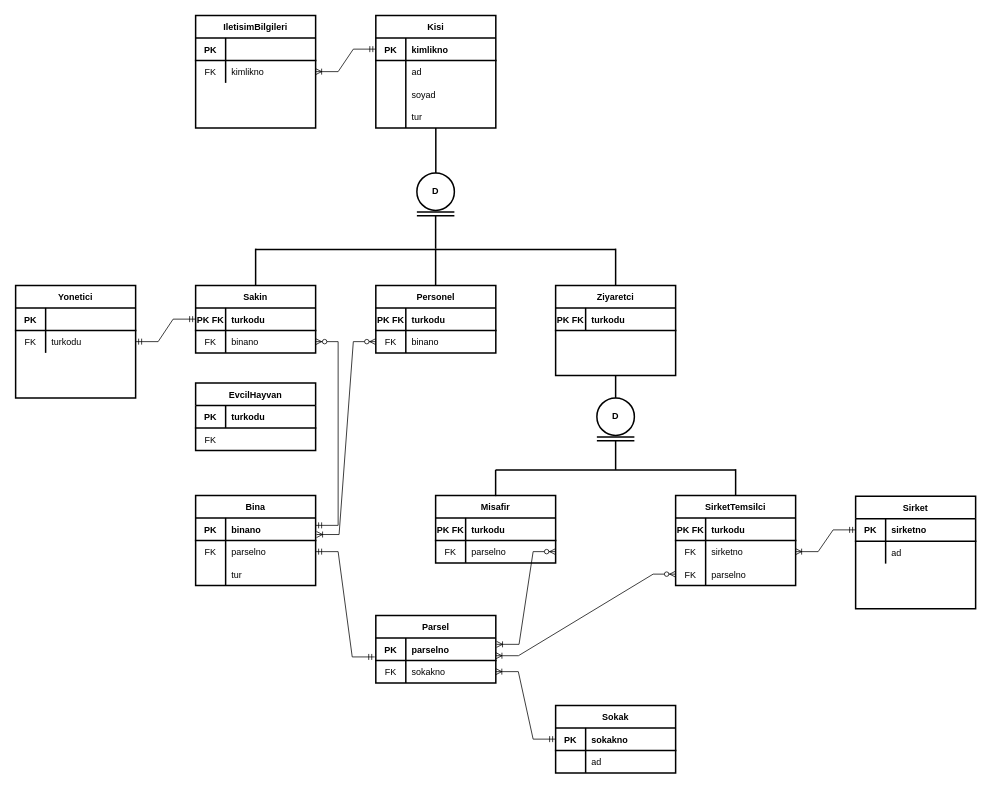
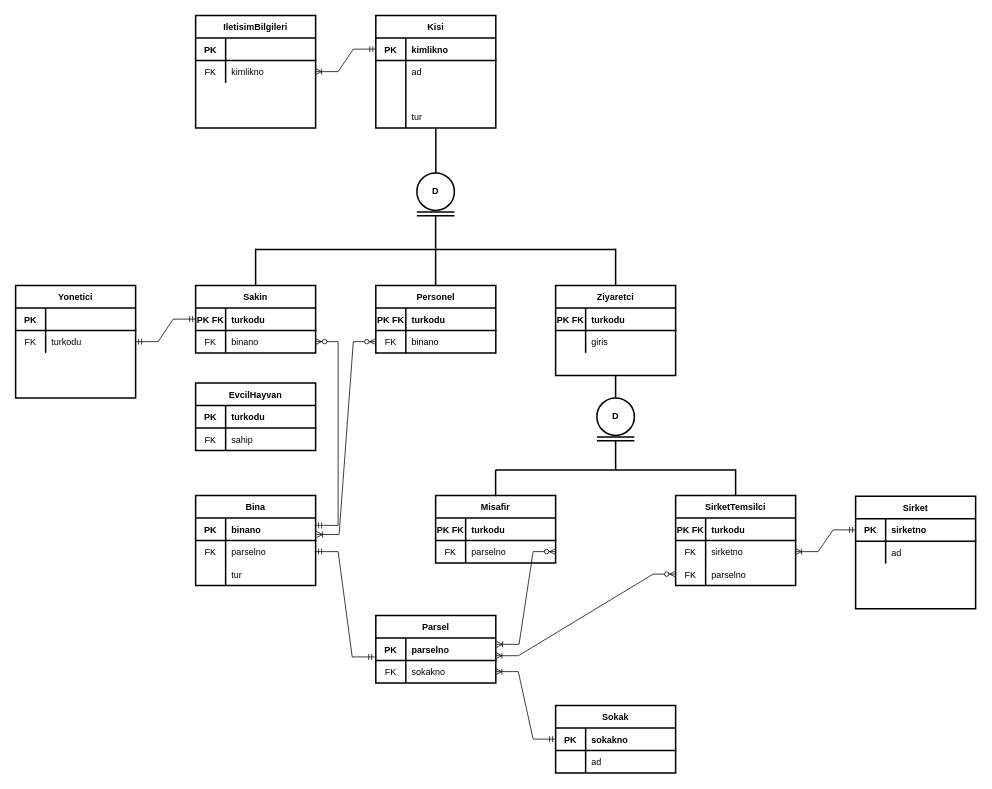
node "soyad": removed
node "giris": added
node "sahip": added
